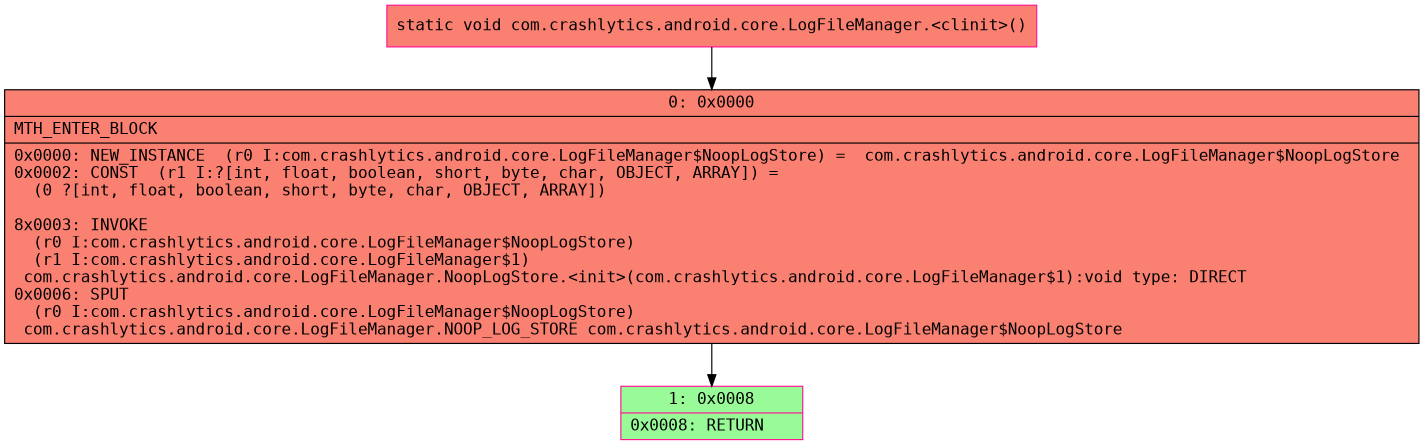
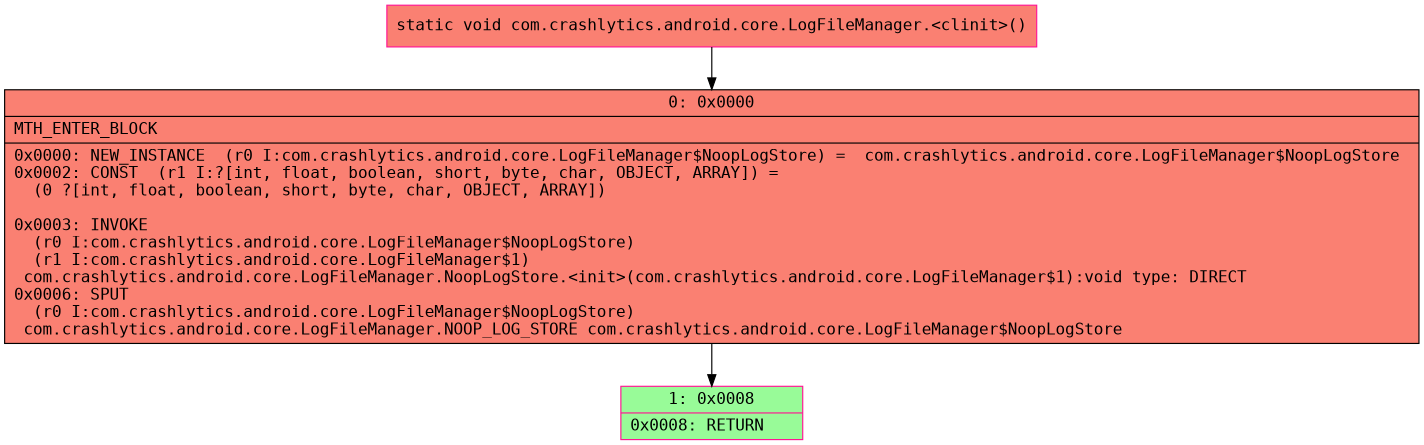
node "0: 0x0000": text "8x0003: INVOKE" -> "0x0003: INVOKE"
